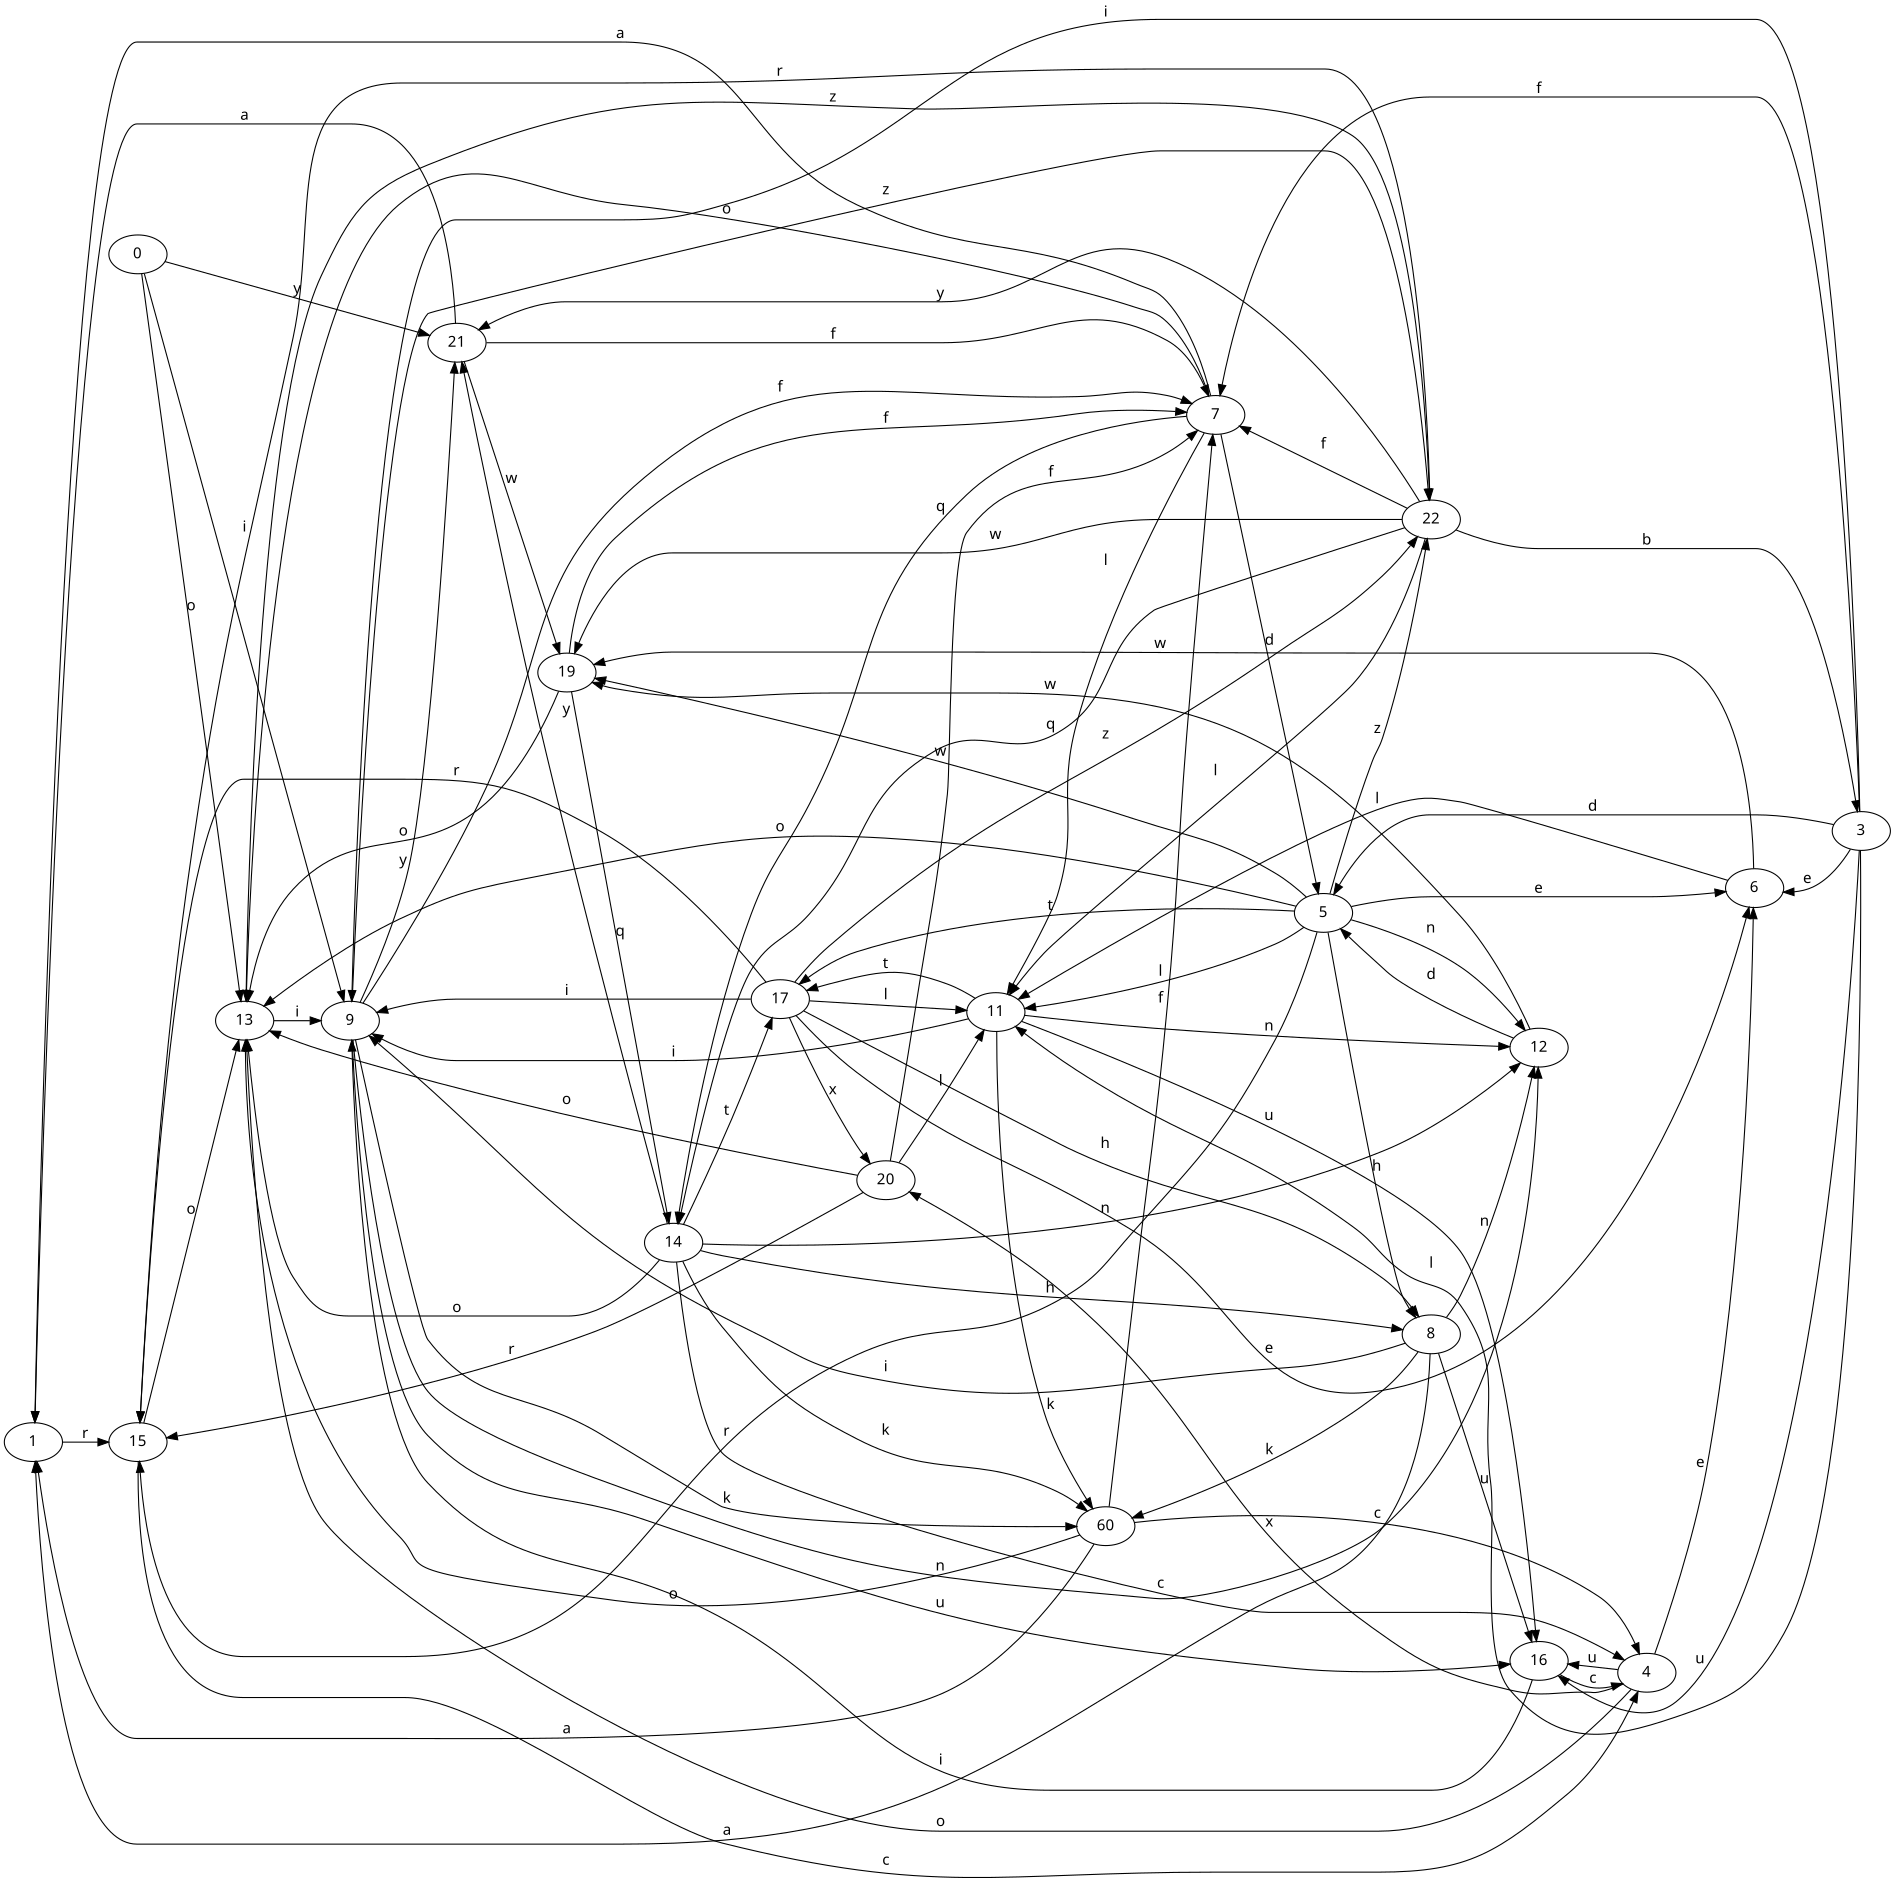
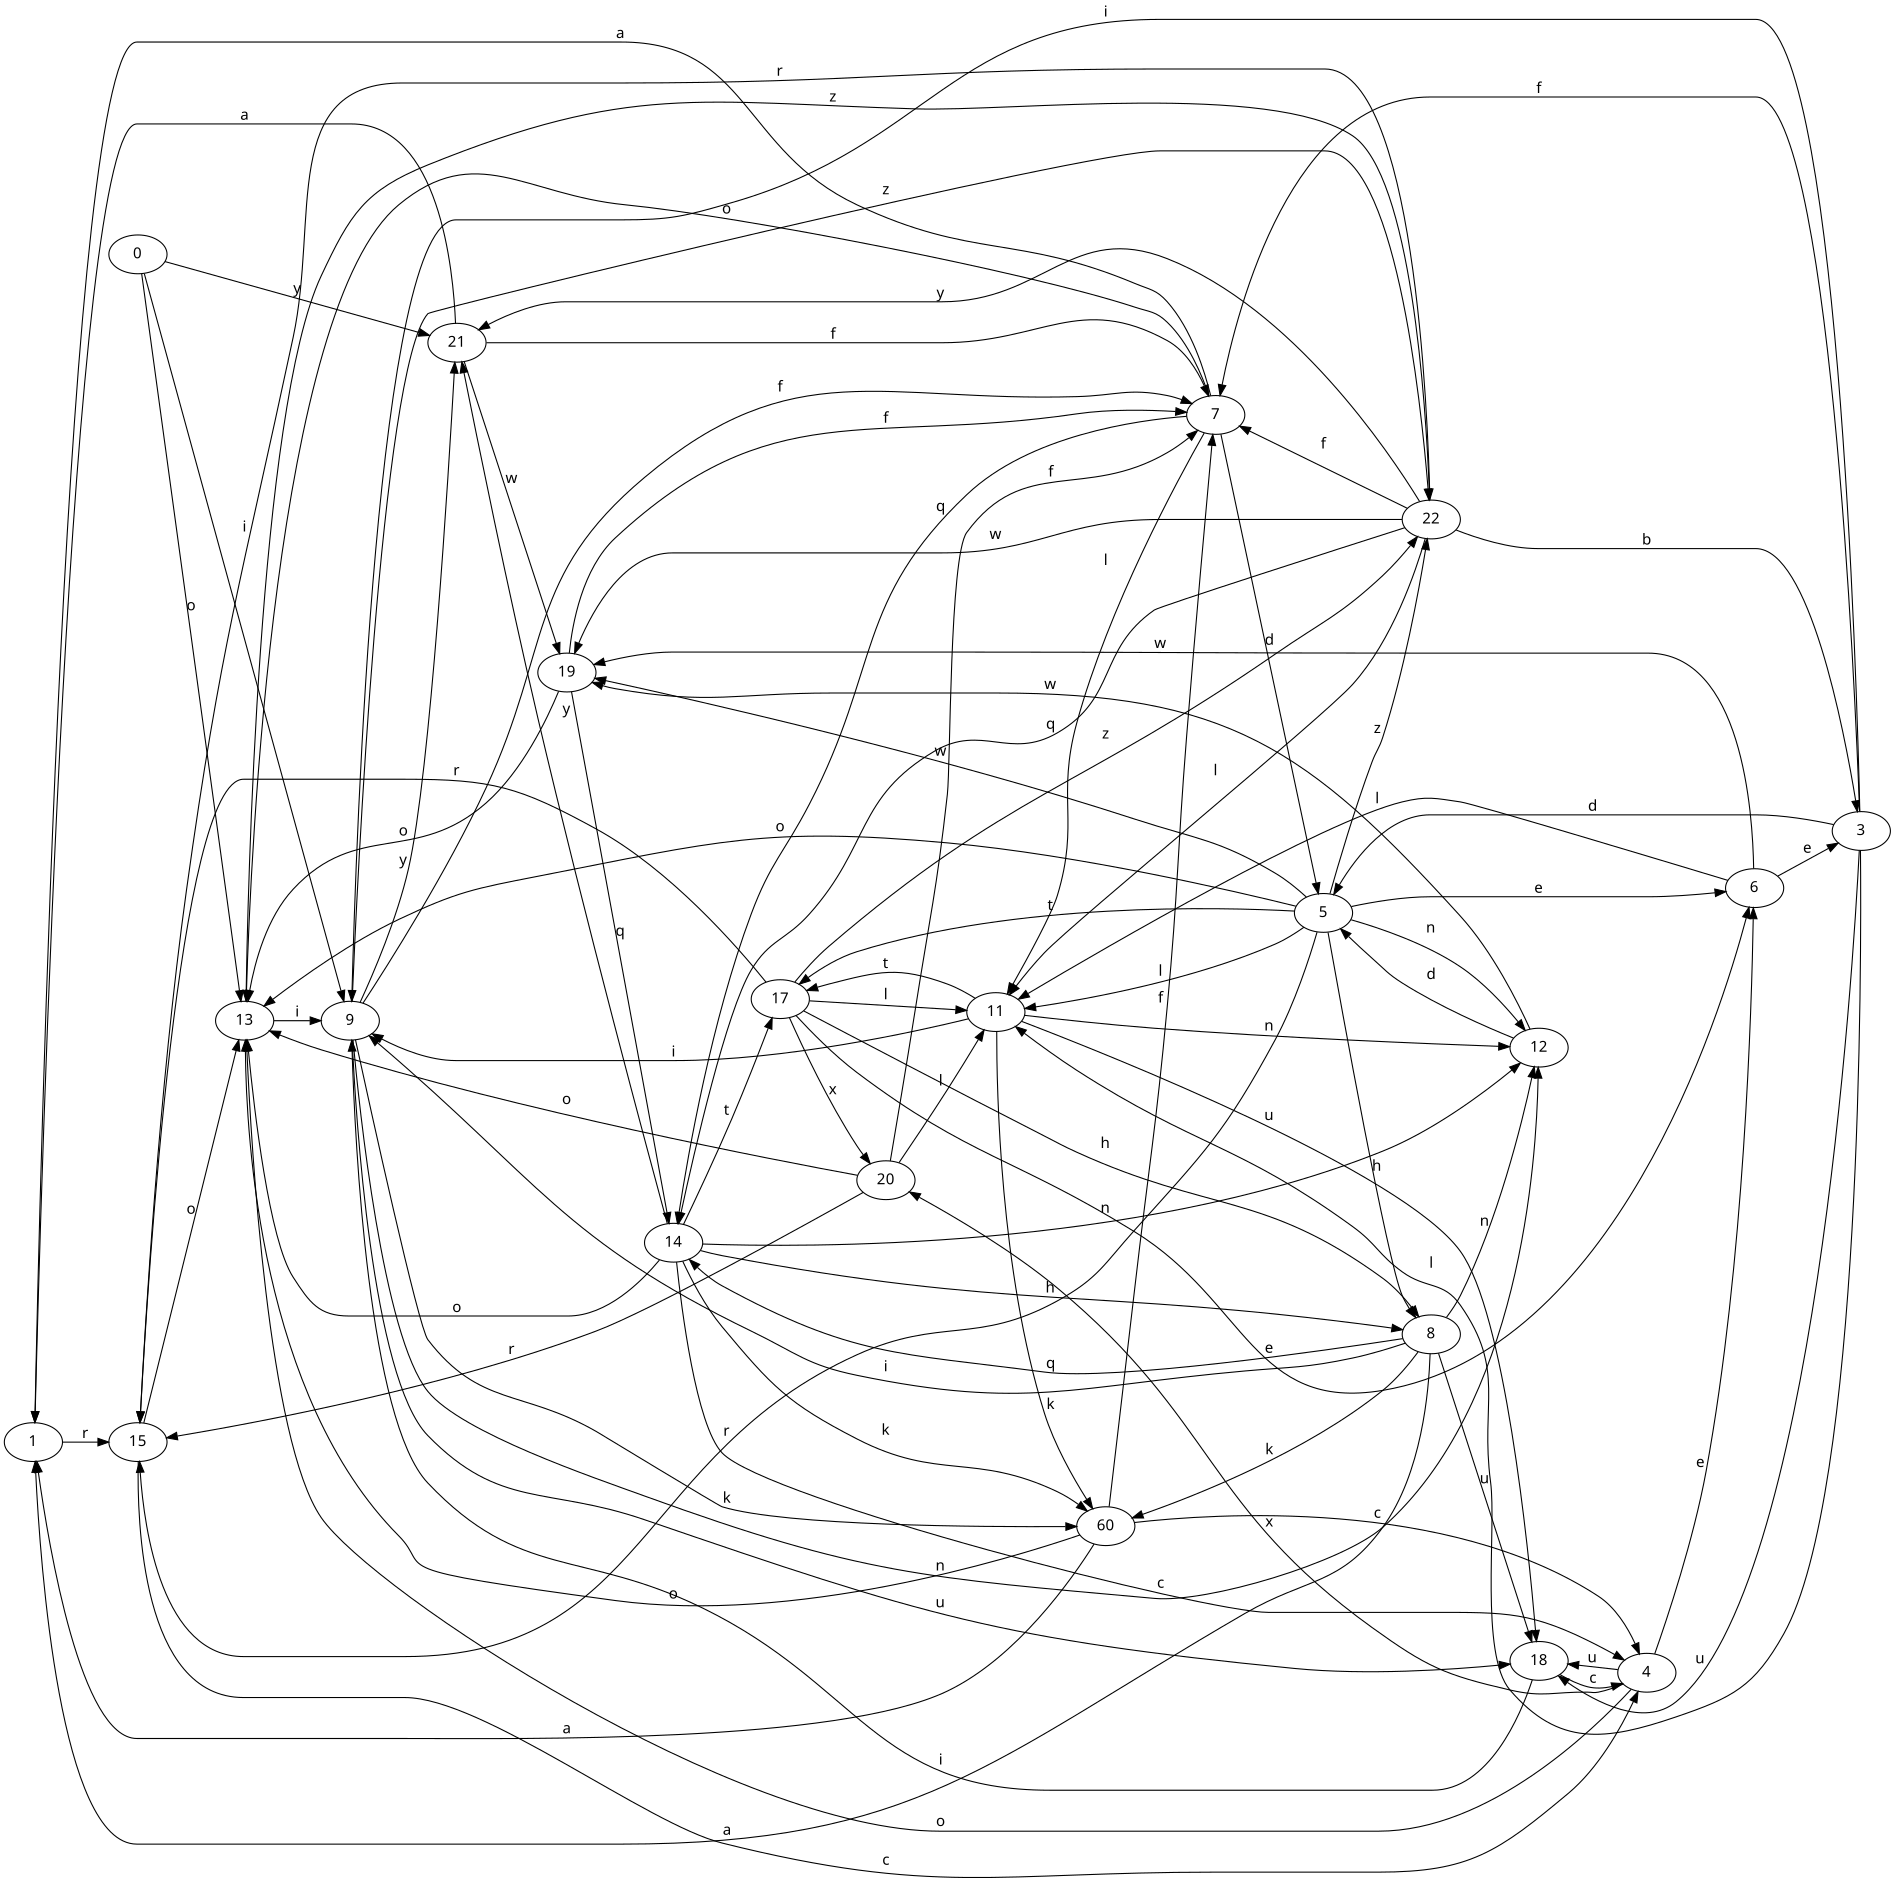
edge "3" -> "6": reversed
edge "17" -> "9": removed, label "i"
edge "8" -> "14": added, label "q"
node "16": label "16" -> "18"
